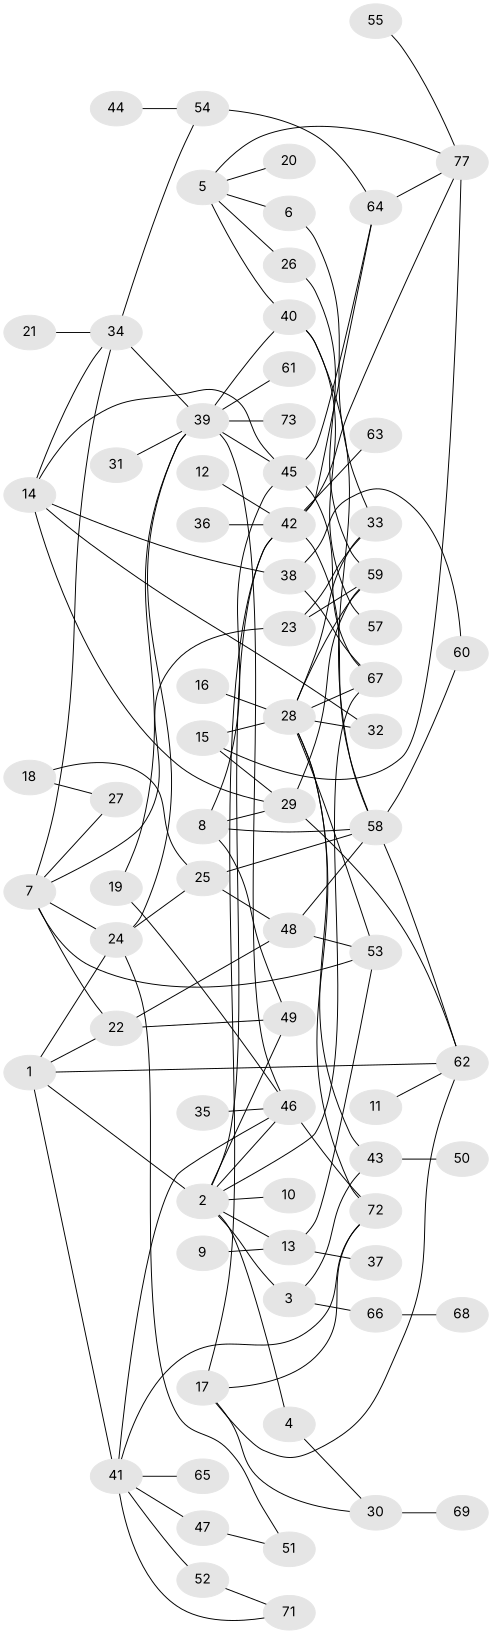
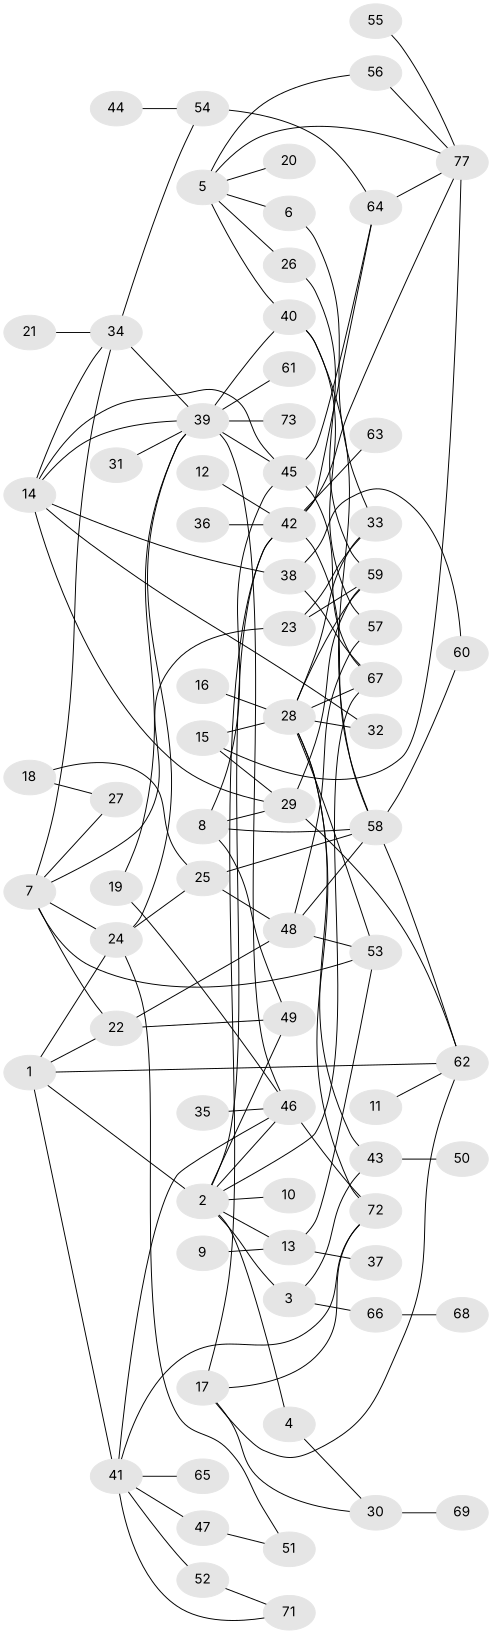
node "56": added
edge "39" -- "14": added
edge "57" -- "48": added
